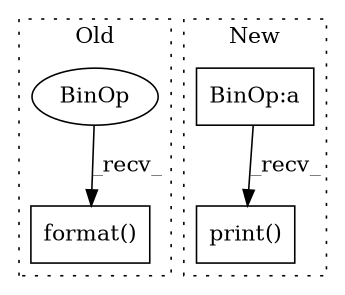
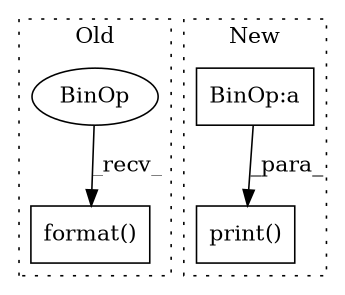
edge "BinOp:a" -> "print()": label "_recv_" -> "_para_"
